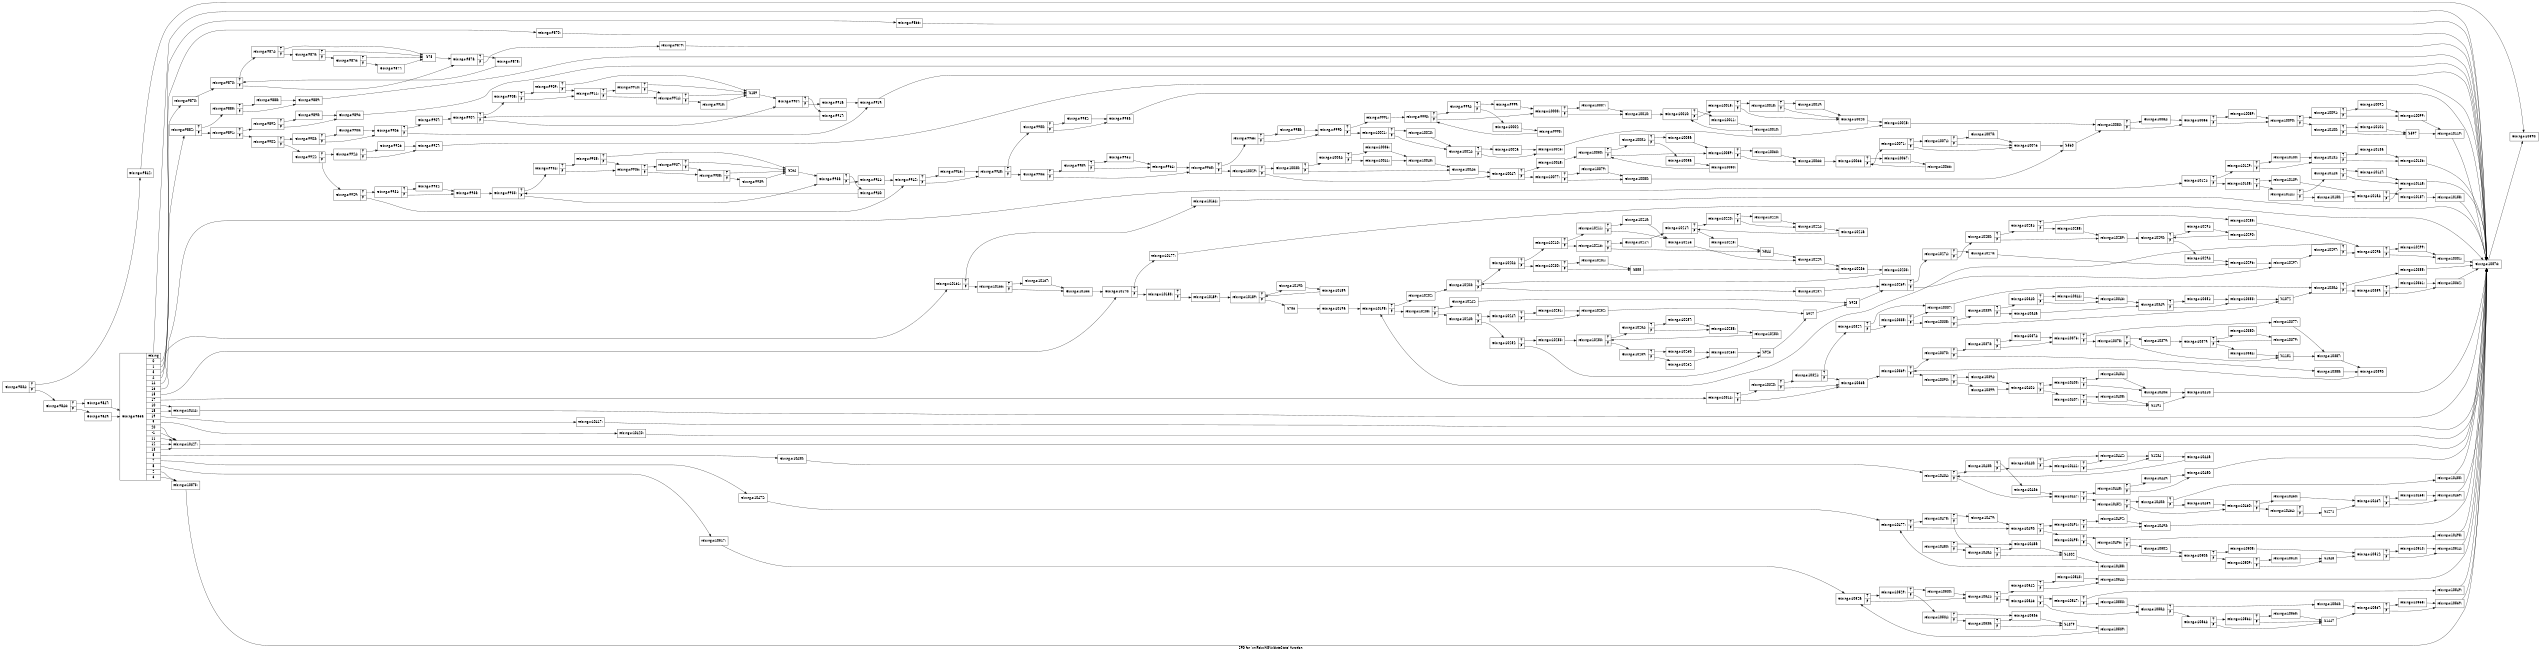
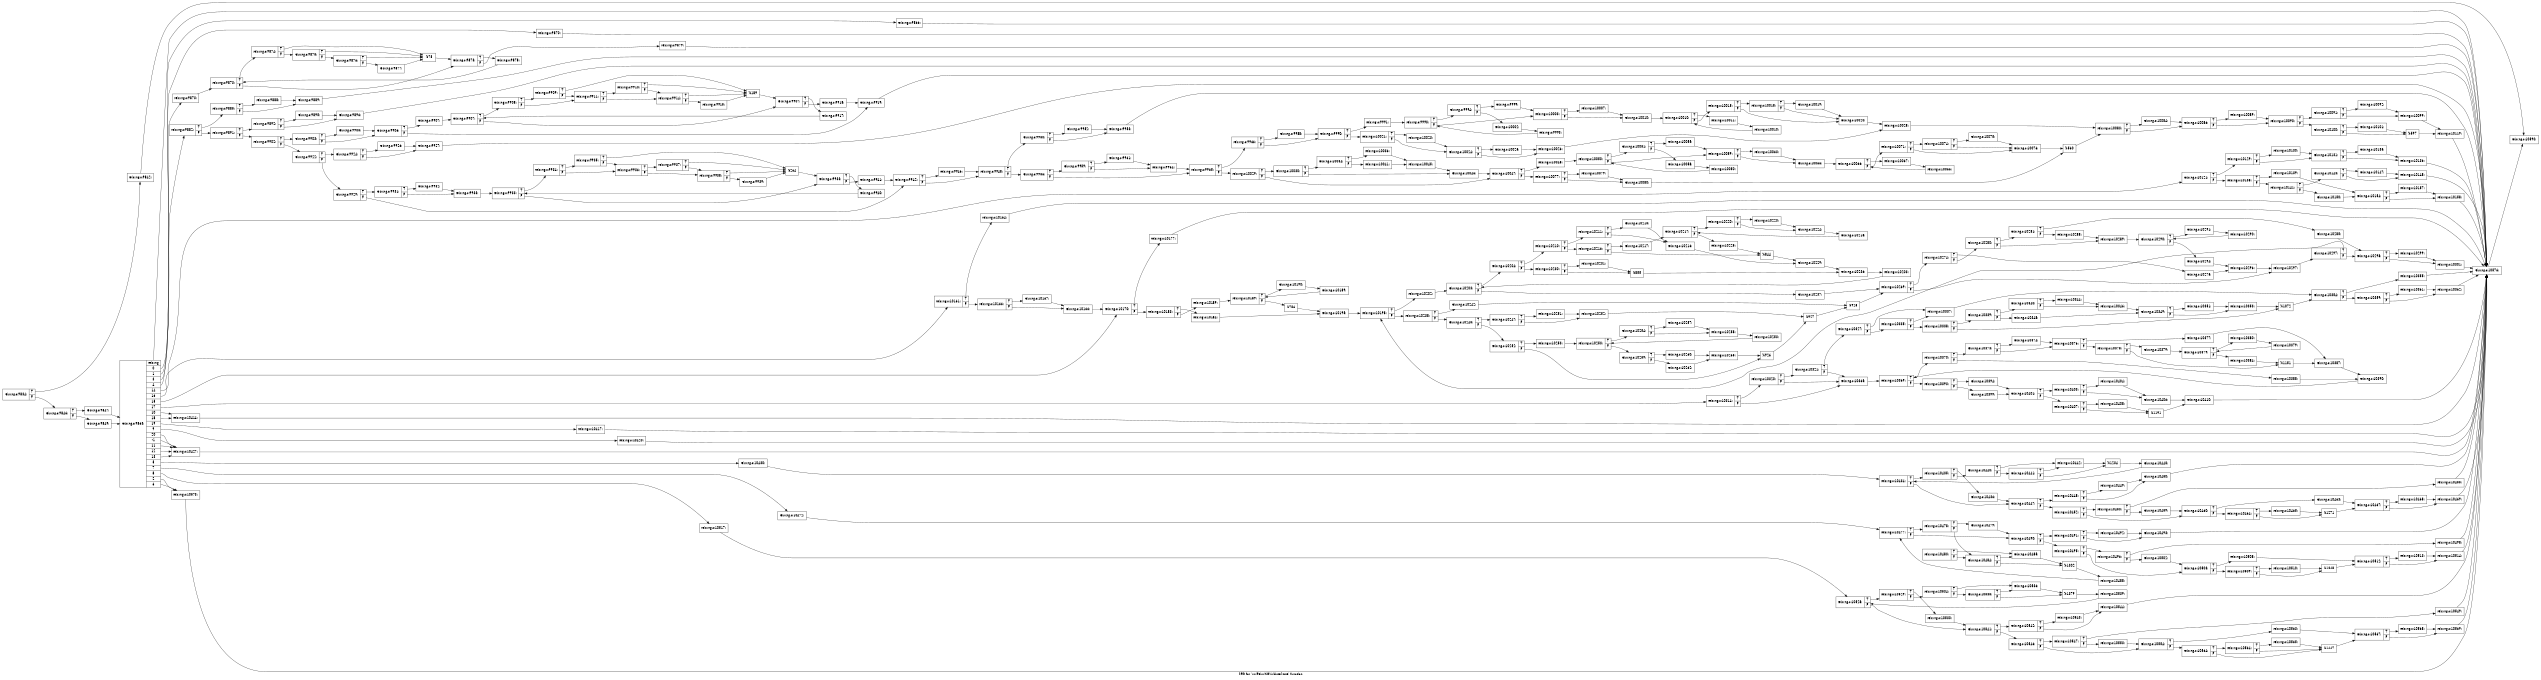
edge "relaxng.c:10154:" -> "relaxng.c:10148:": now "relaxng.c:10154:" -> "relaxng.c:10158:"
node "relaxng.c:10184:": added
node "relaxng.c:10465:": added
